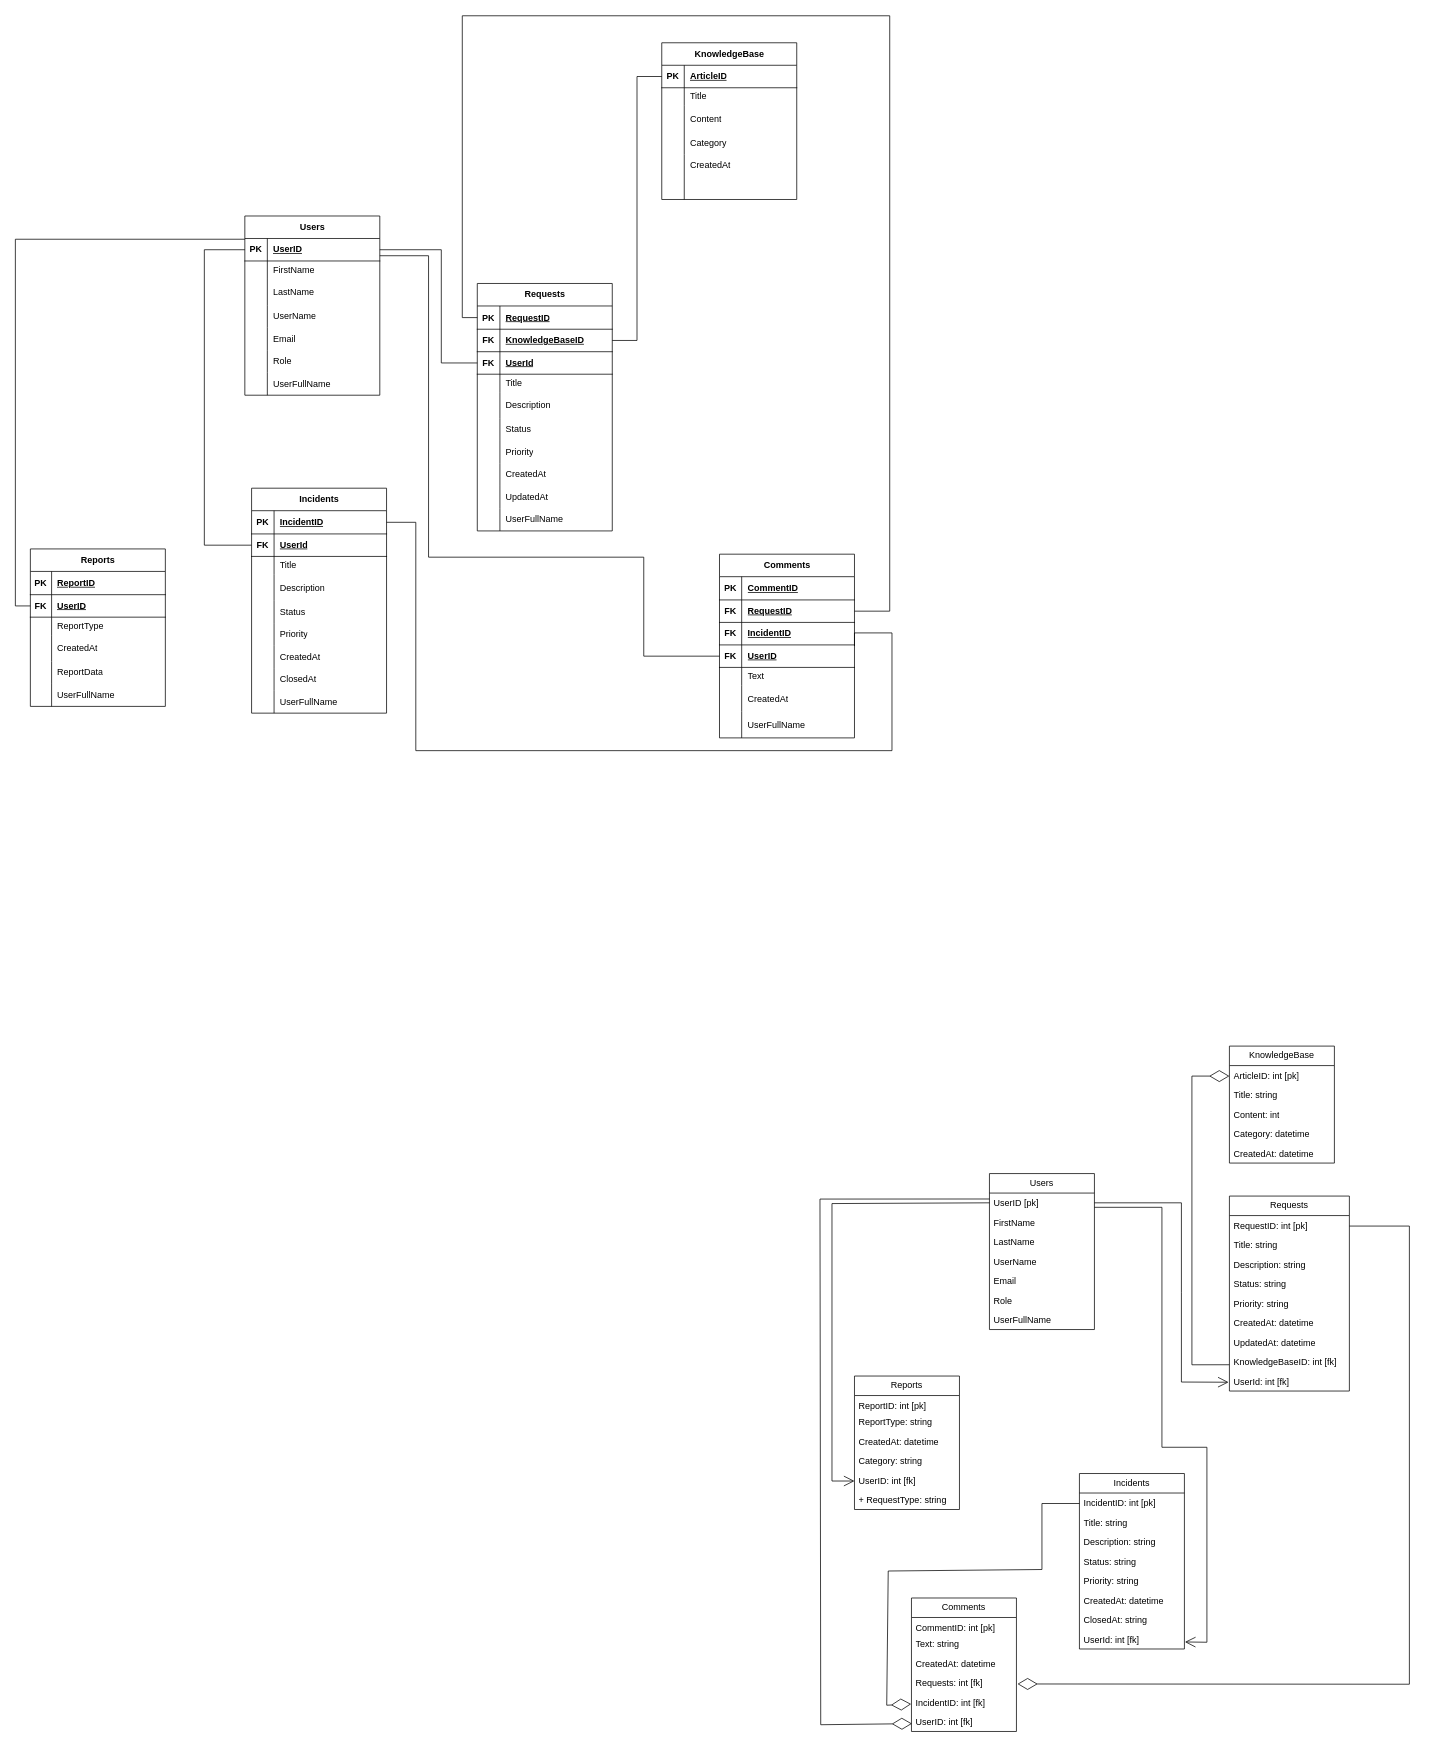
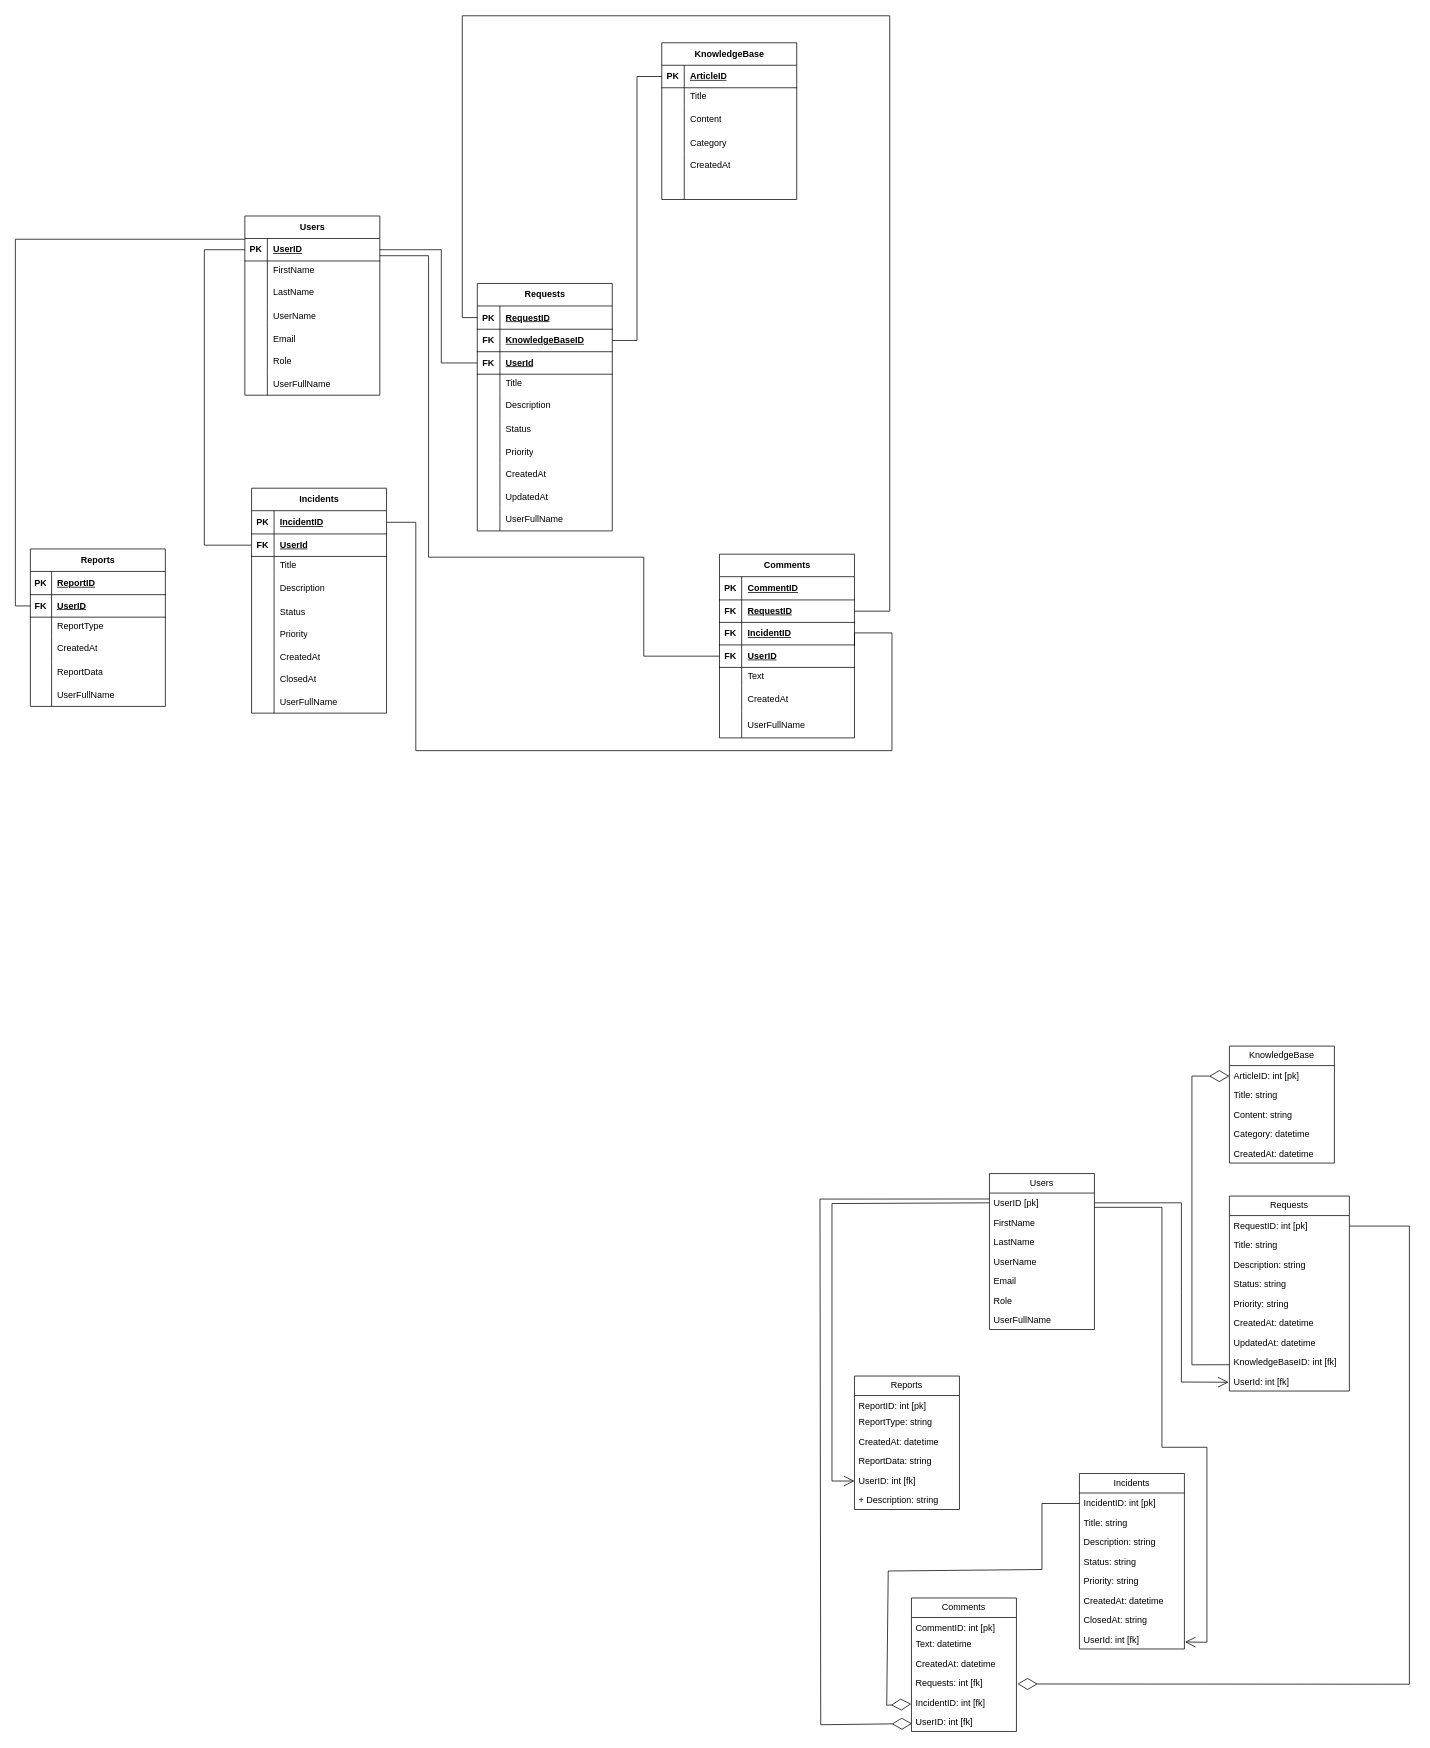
node "Content: int": label "Content: int" -> "Content: string"
node "Category: string": label "Category: string" -> "ReportData: string"
node "+ RequestType: string": label "+ RequestType: string" -> "+ Description: string"
node "Text: string": label "Text: string" -> "Text: datetime"
